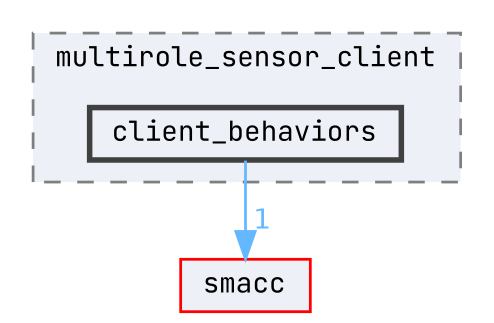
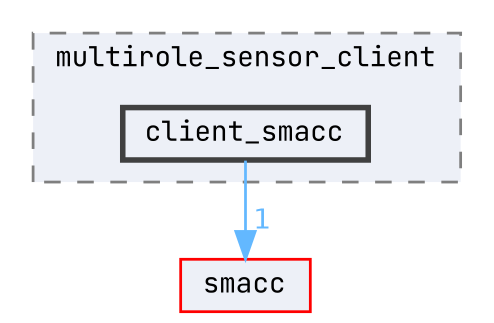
node "client_behaviors": label "client_behaviors" -> "client_smacc"
